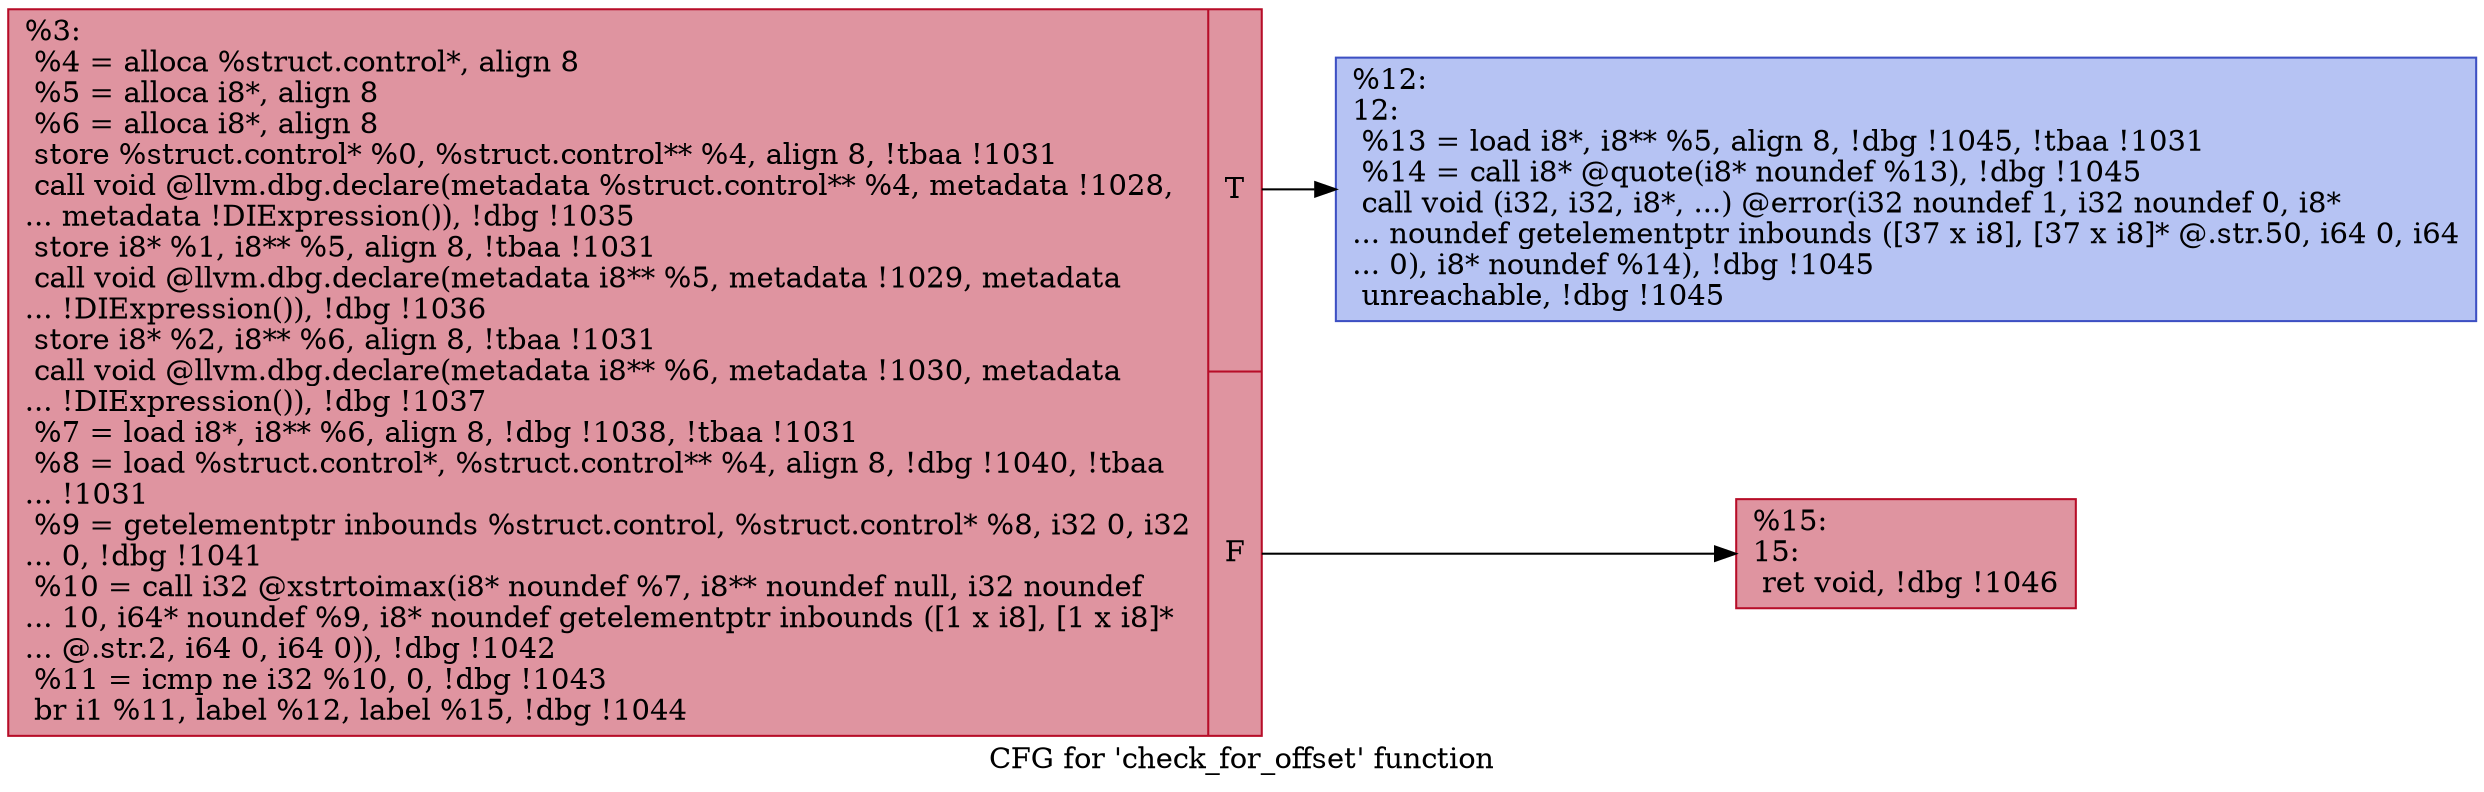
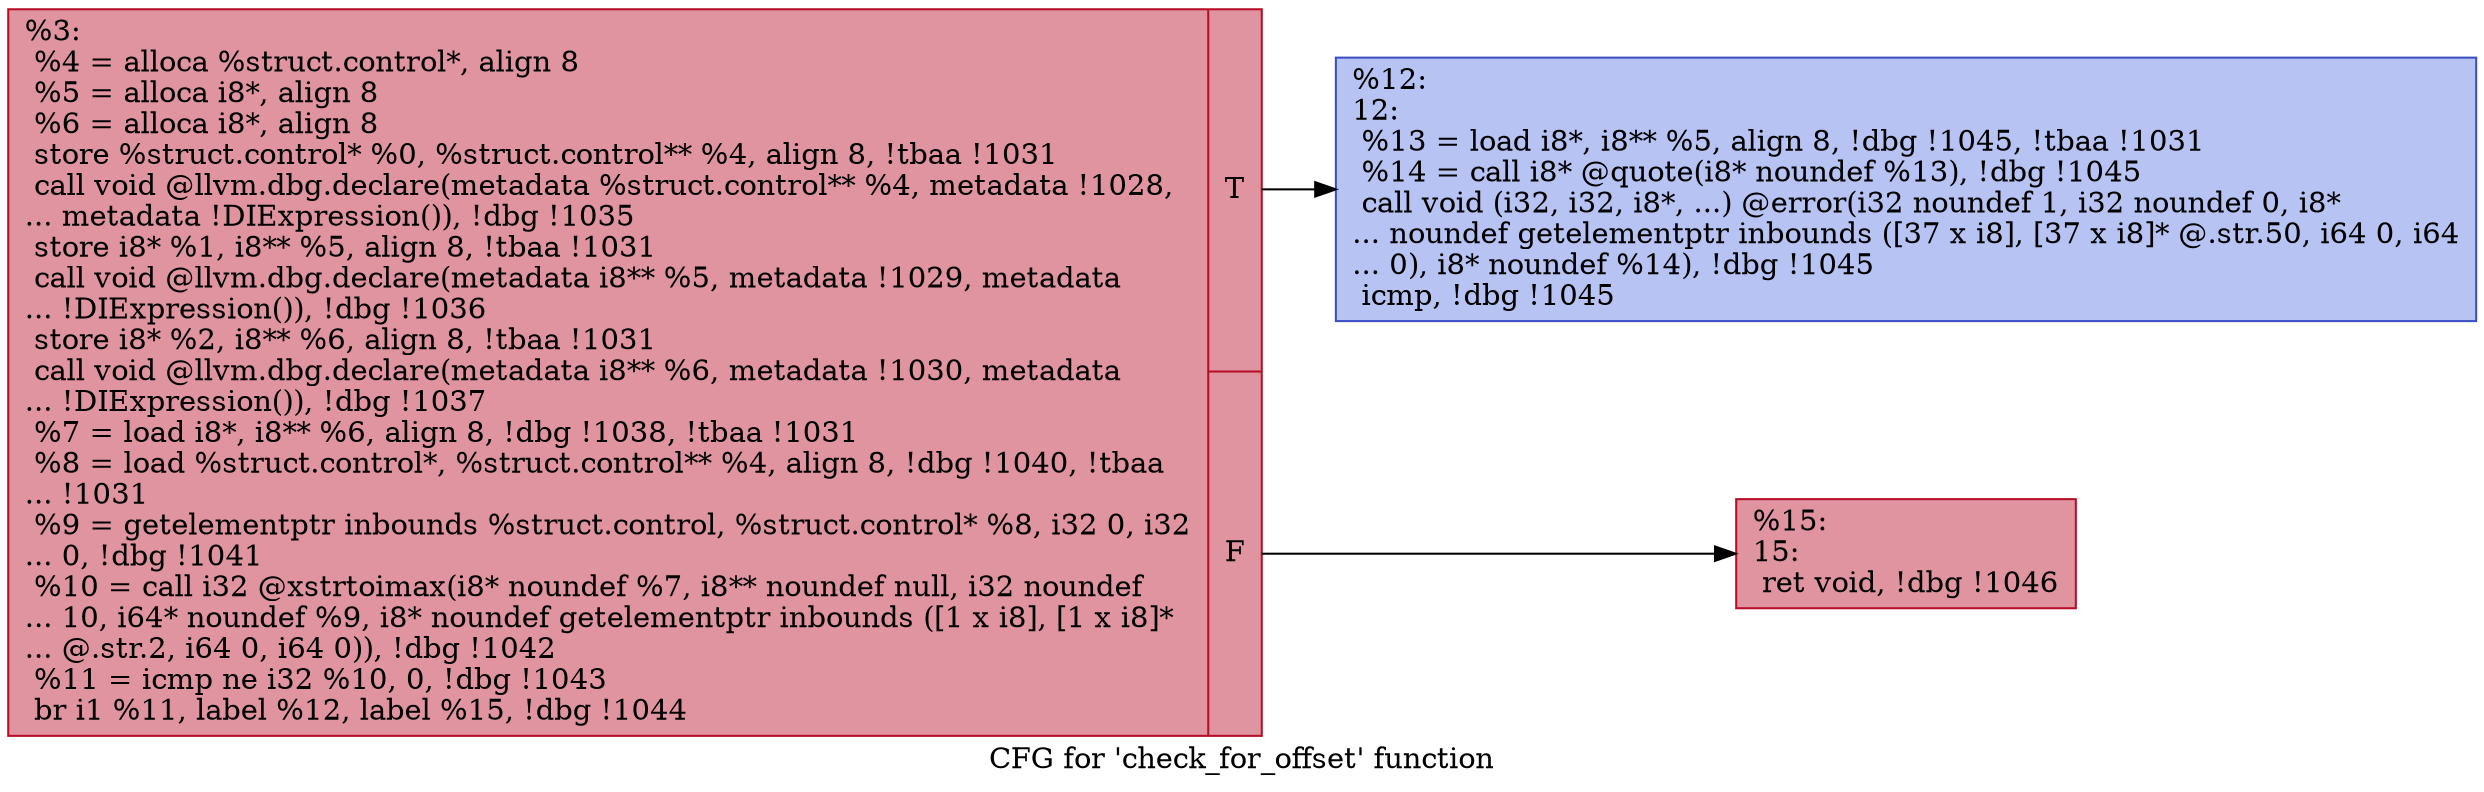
node "%12:": text "unreachable, !dbg !1045" -> "icmp, !dbg !1045"
